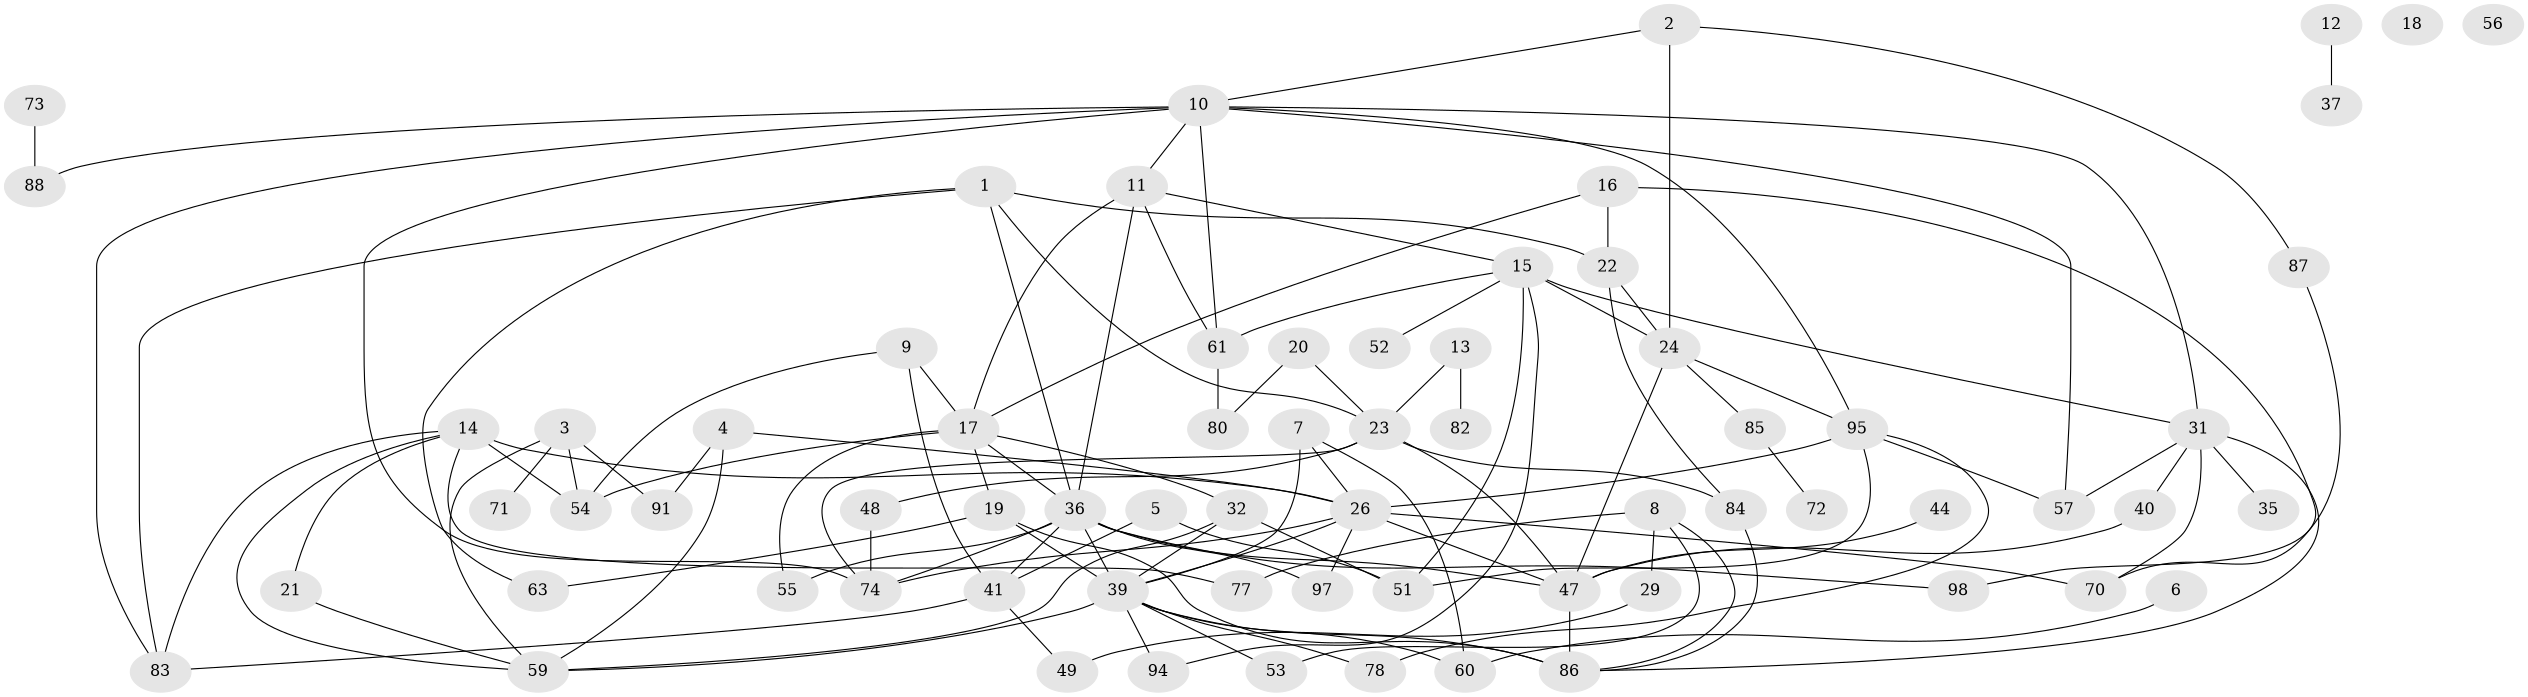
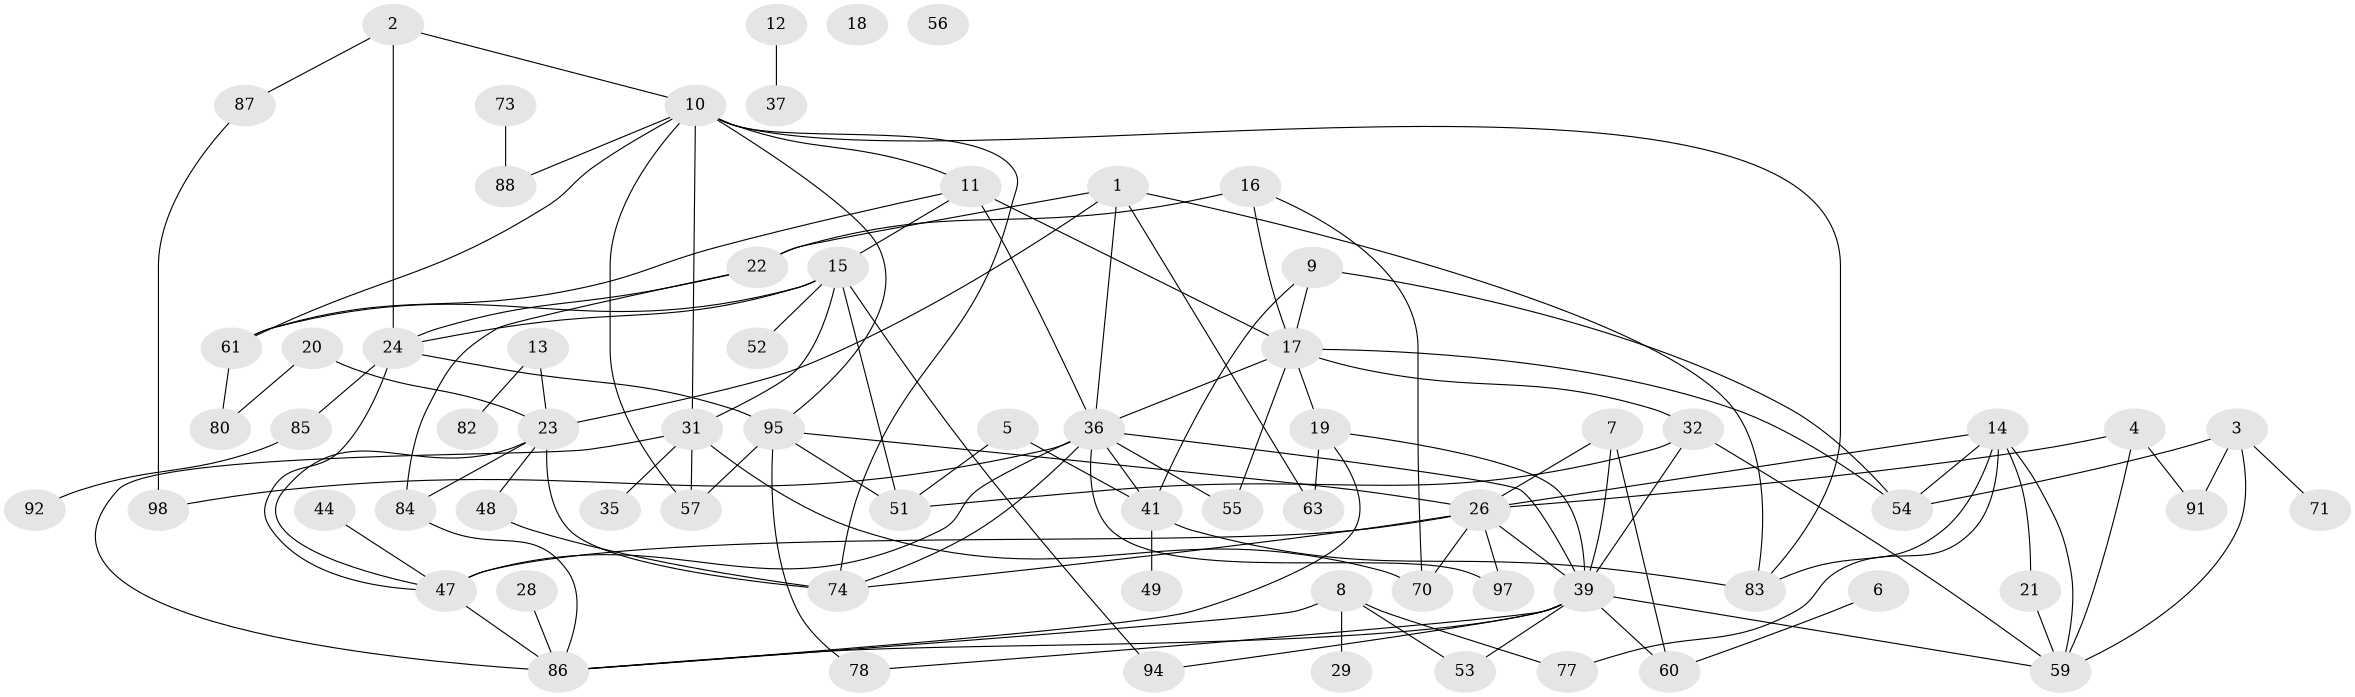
node "72": label "72" -> "92"
node "40": removed
node "28": added
edge "29" -- "49": removed
